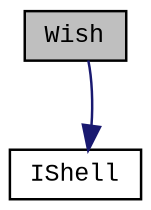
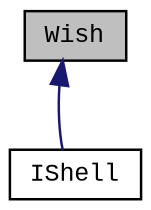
edge "Wish" -> "IShell": reversed
